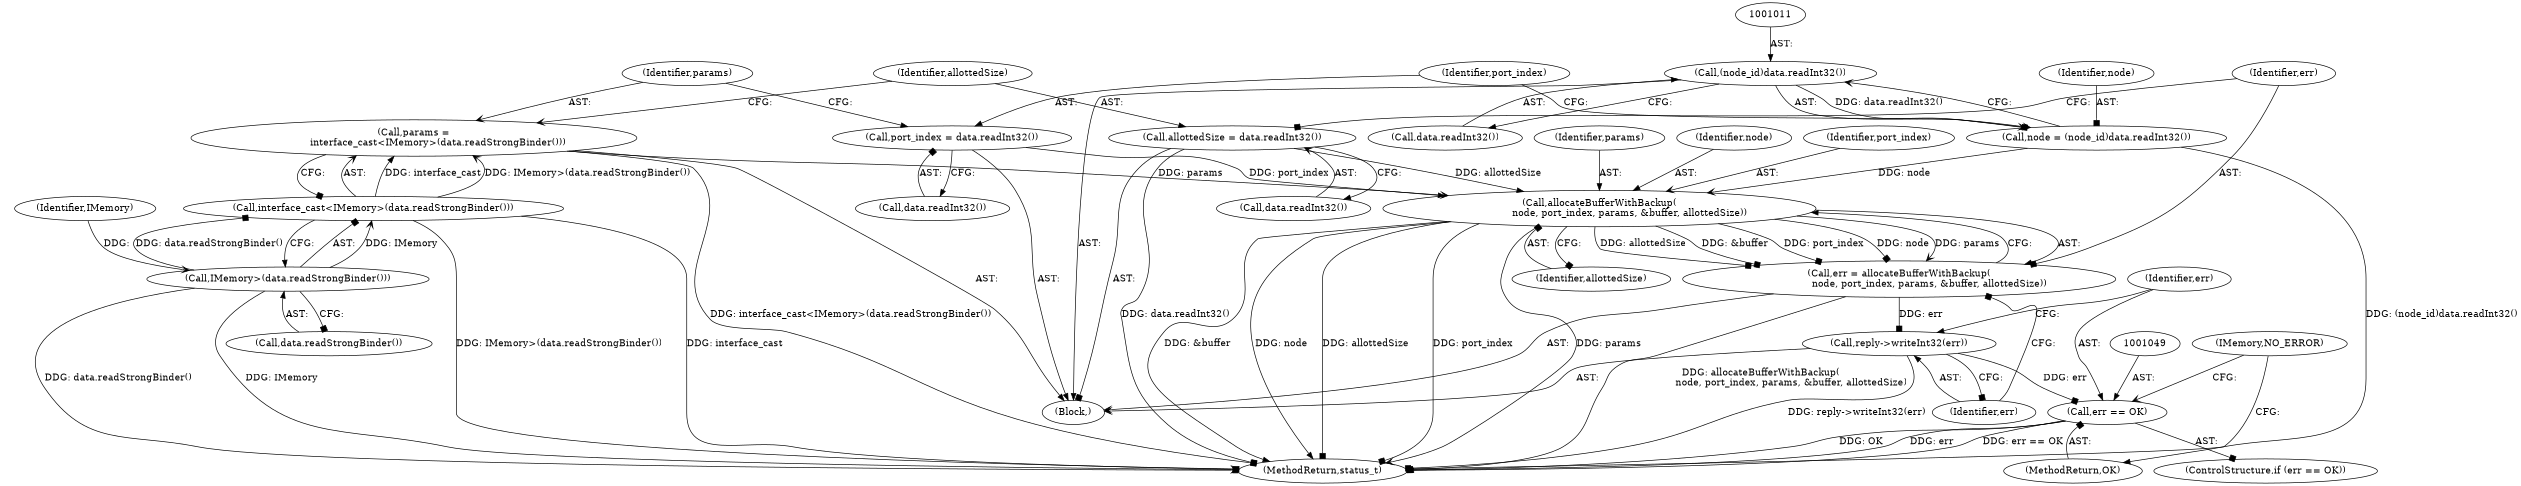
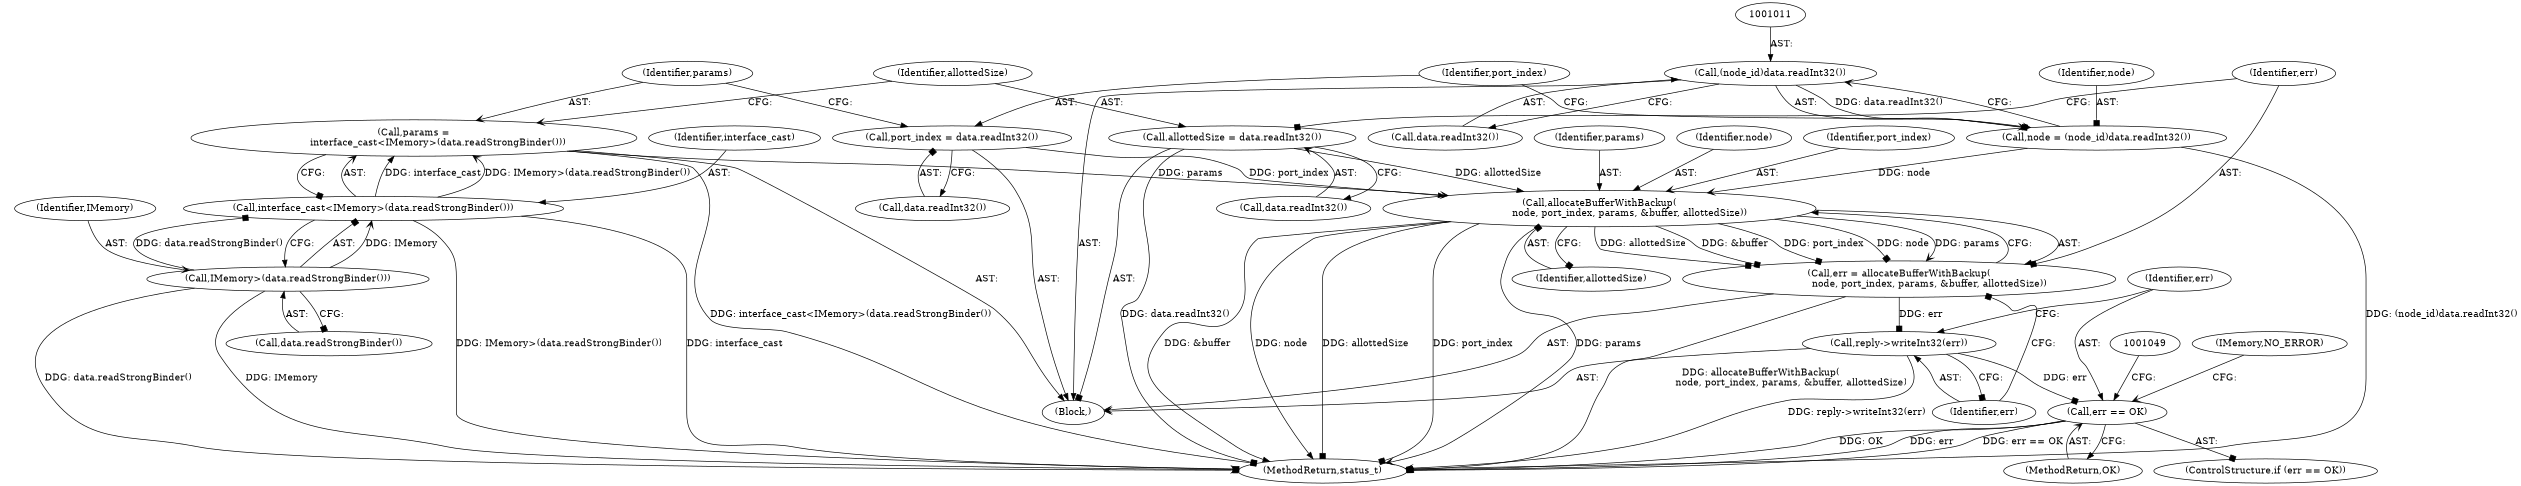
node "(Identifier,interface_cast)": added
edge "(Identifier,IMemory)" -> "(Call,IMemory>(data.readStrongBinder()))": label "DDG: " -> "AST: "
edge "1001049" -> "(Call,err == OK)": label "AST: " -> "CFG: "
edge "(Call,reply->writeInt32(err))" -> "(MethodReturn,status_t)": arrowhead box -> vee
edge "(IMemory,NO_ERROR)" -> "(MethodReturn,OK)": now "(Call,err == OK)" -> "(MethodReturn,OK)"
edge "(MethodReturn,OK)" -> "(Call,err == OK)": arrowhead box -> vee
